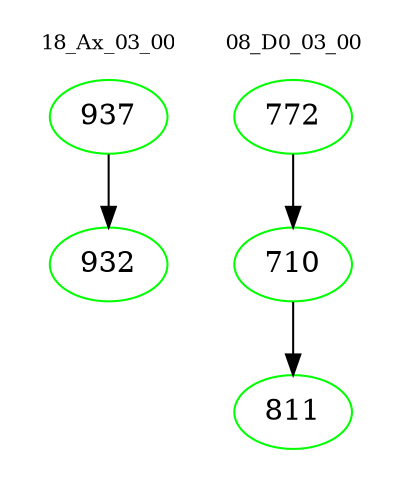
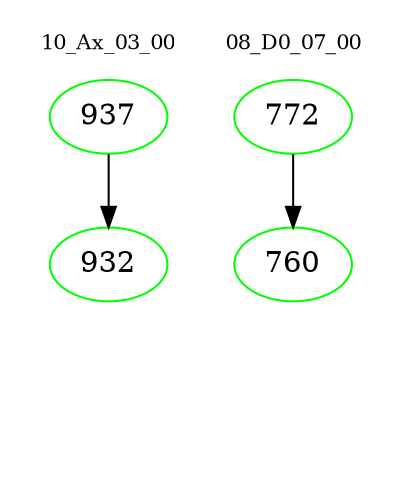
cluster "18_Ax_03_00": label "18_Ax_03_00" -> "10_Ax_03_00"
cluster "08_D0_03_00": label "08_D0_03_00" -> "08_D0_07_00"
node "710": label "710" -> "760"
node "811": removed
